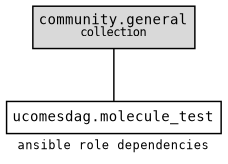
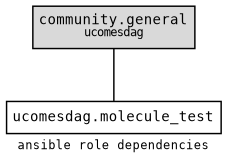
node "community.general": text "collection" -> "ucomesdag"
